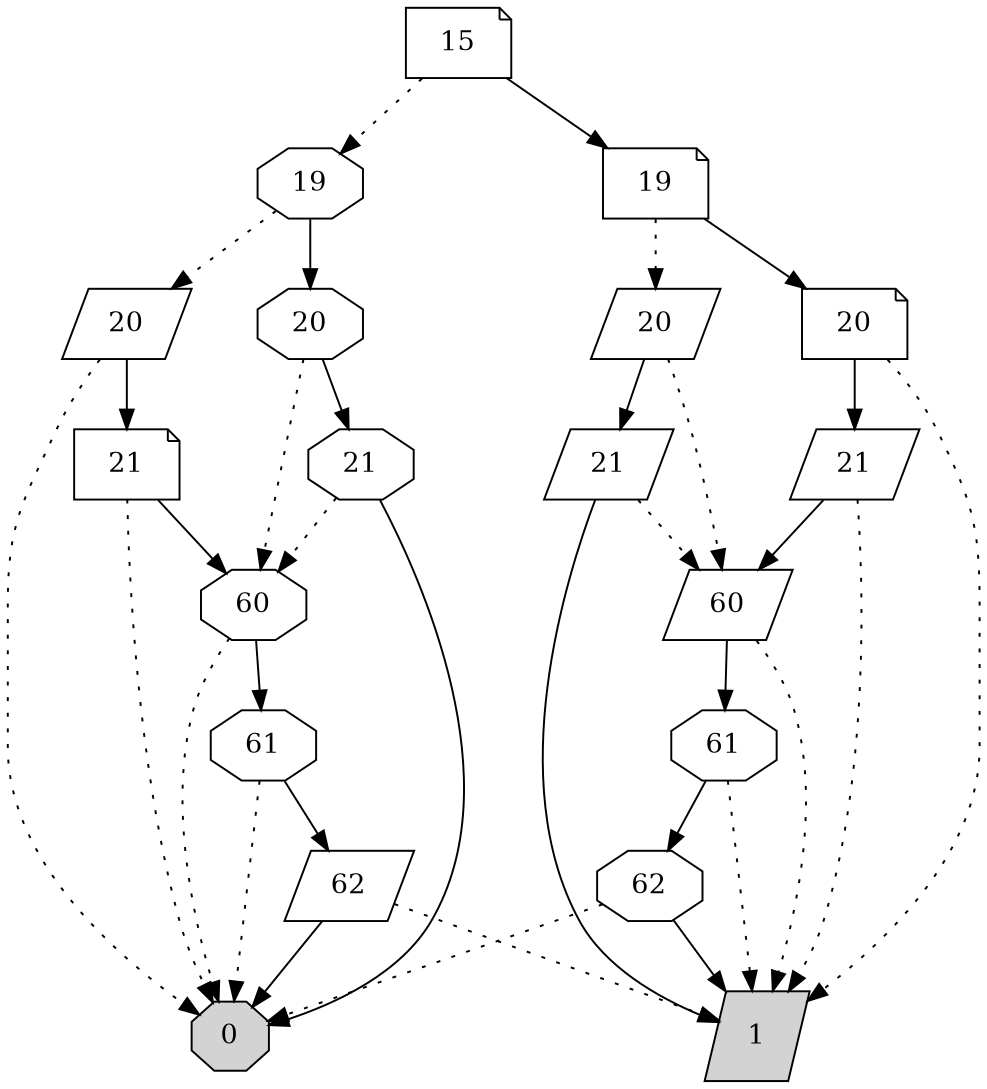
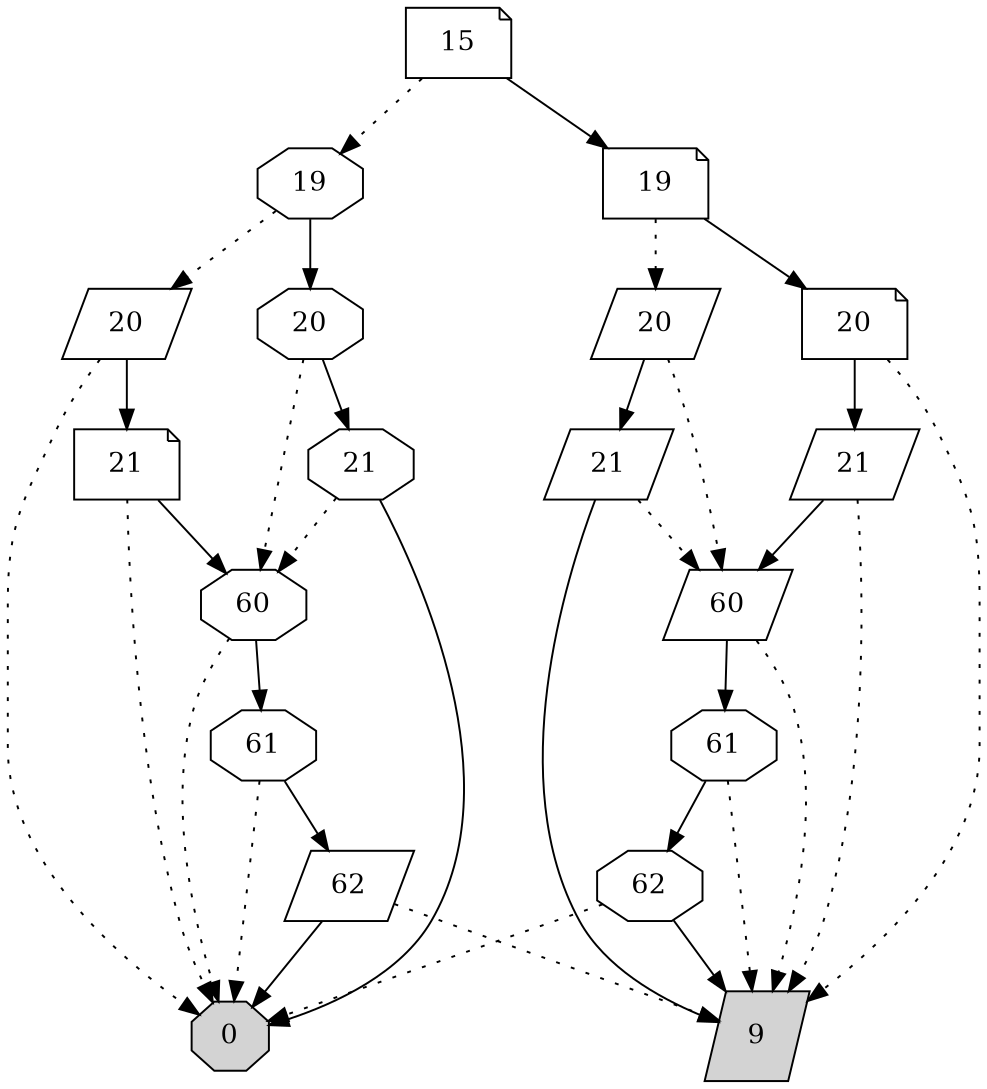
node "1": label "1" -> "9"
